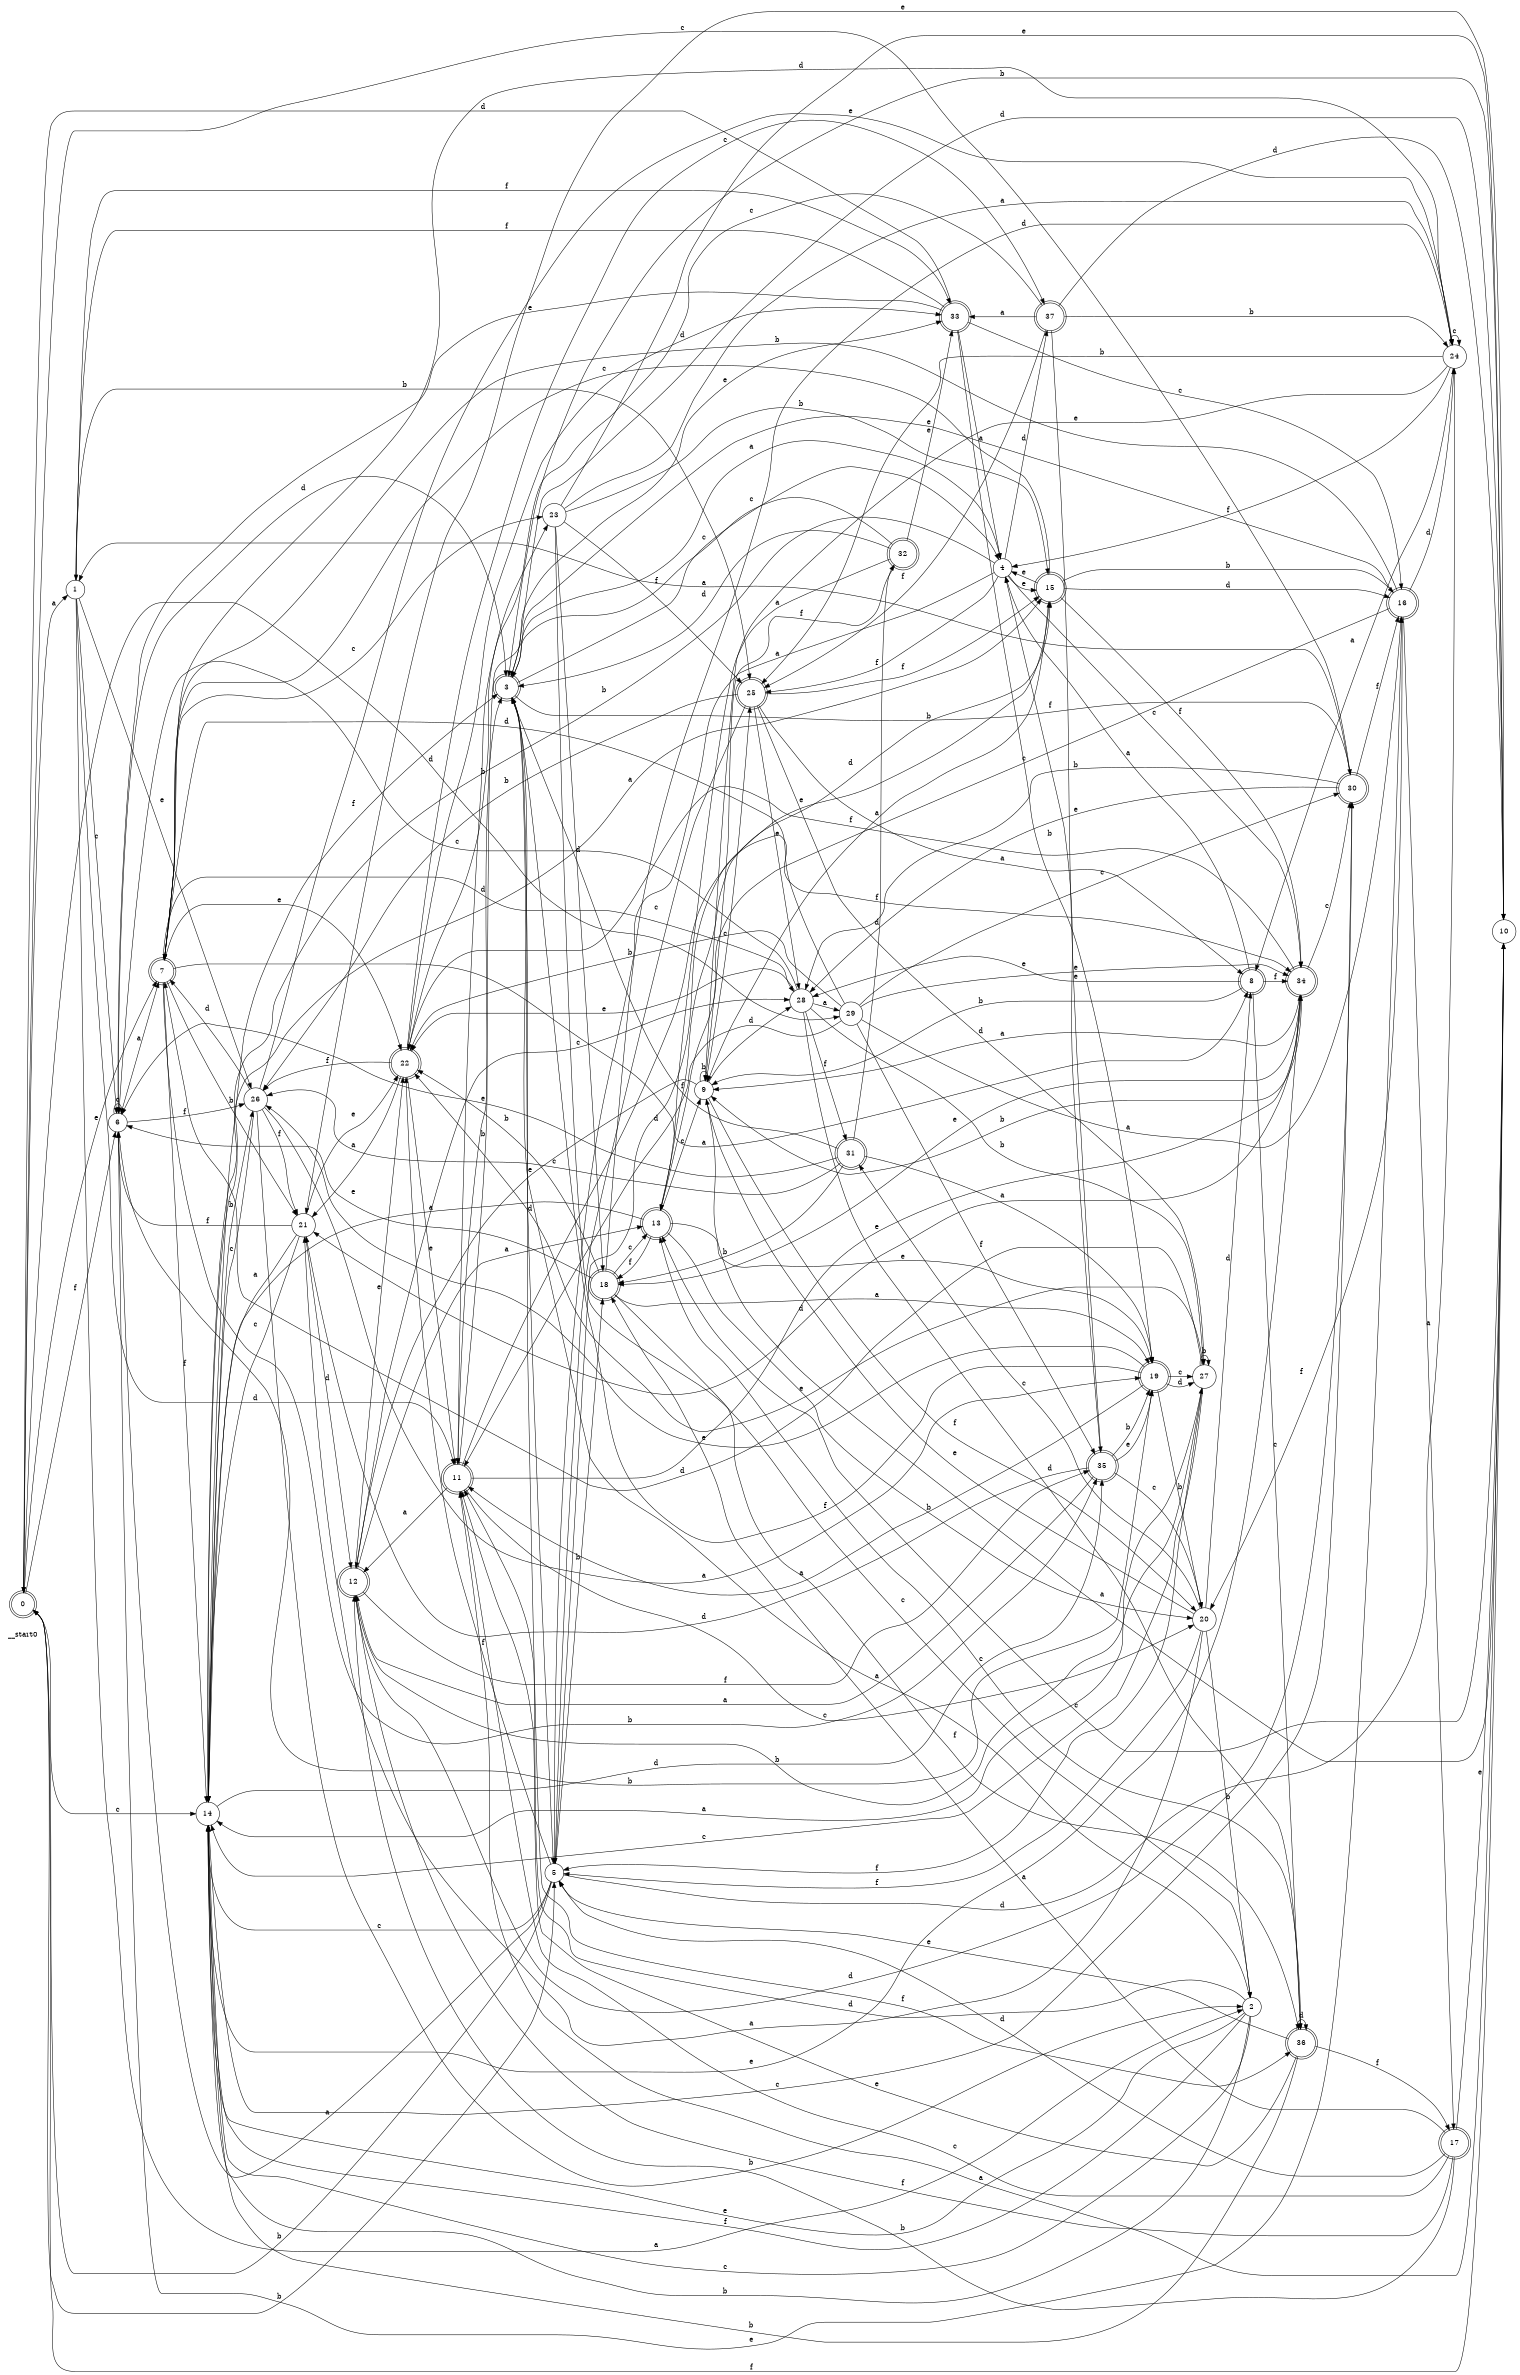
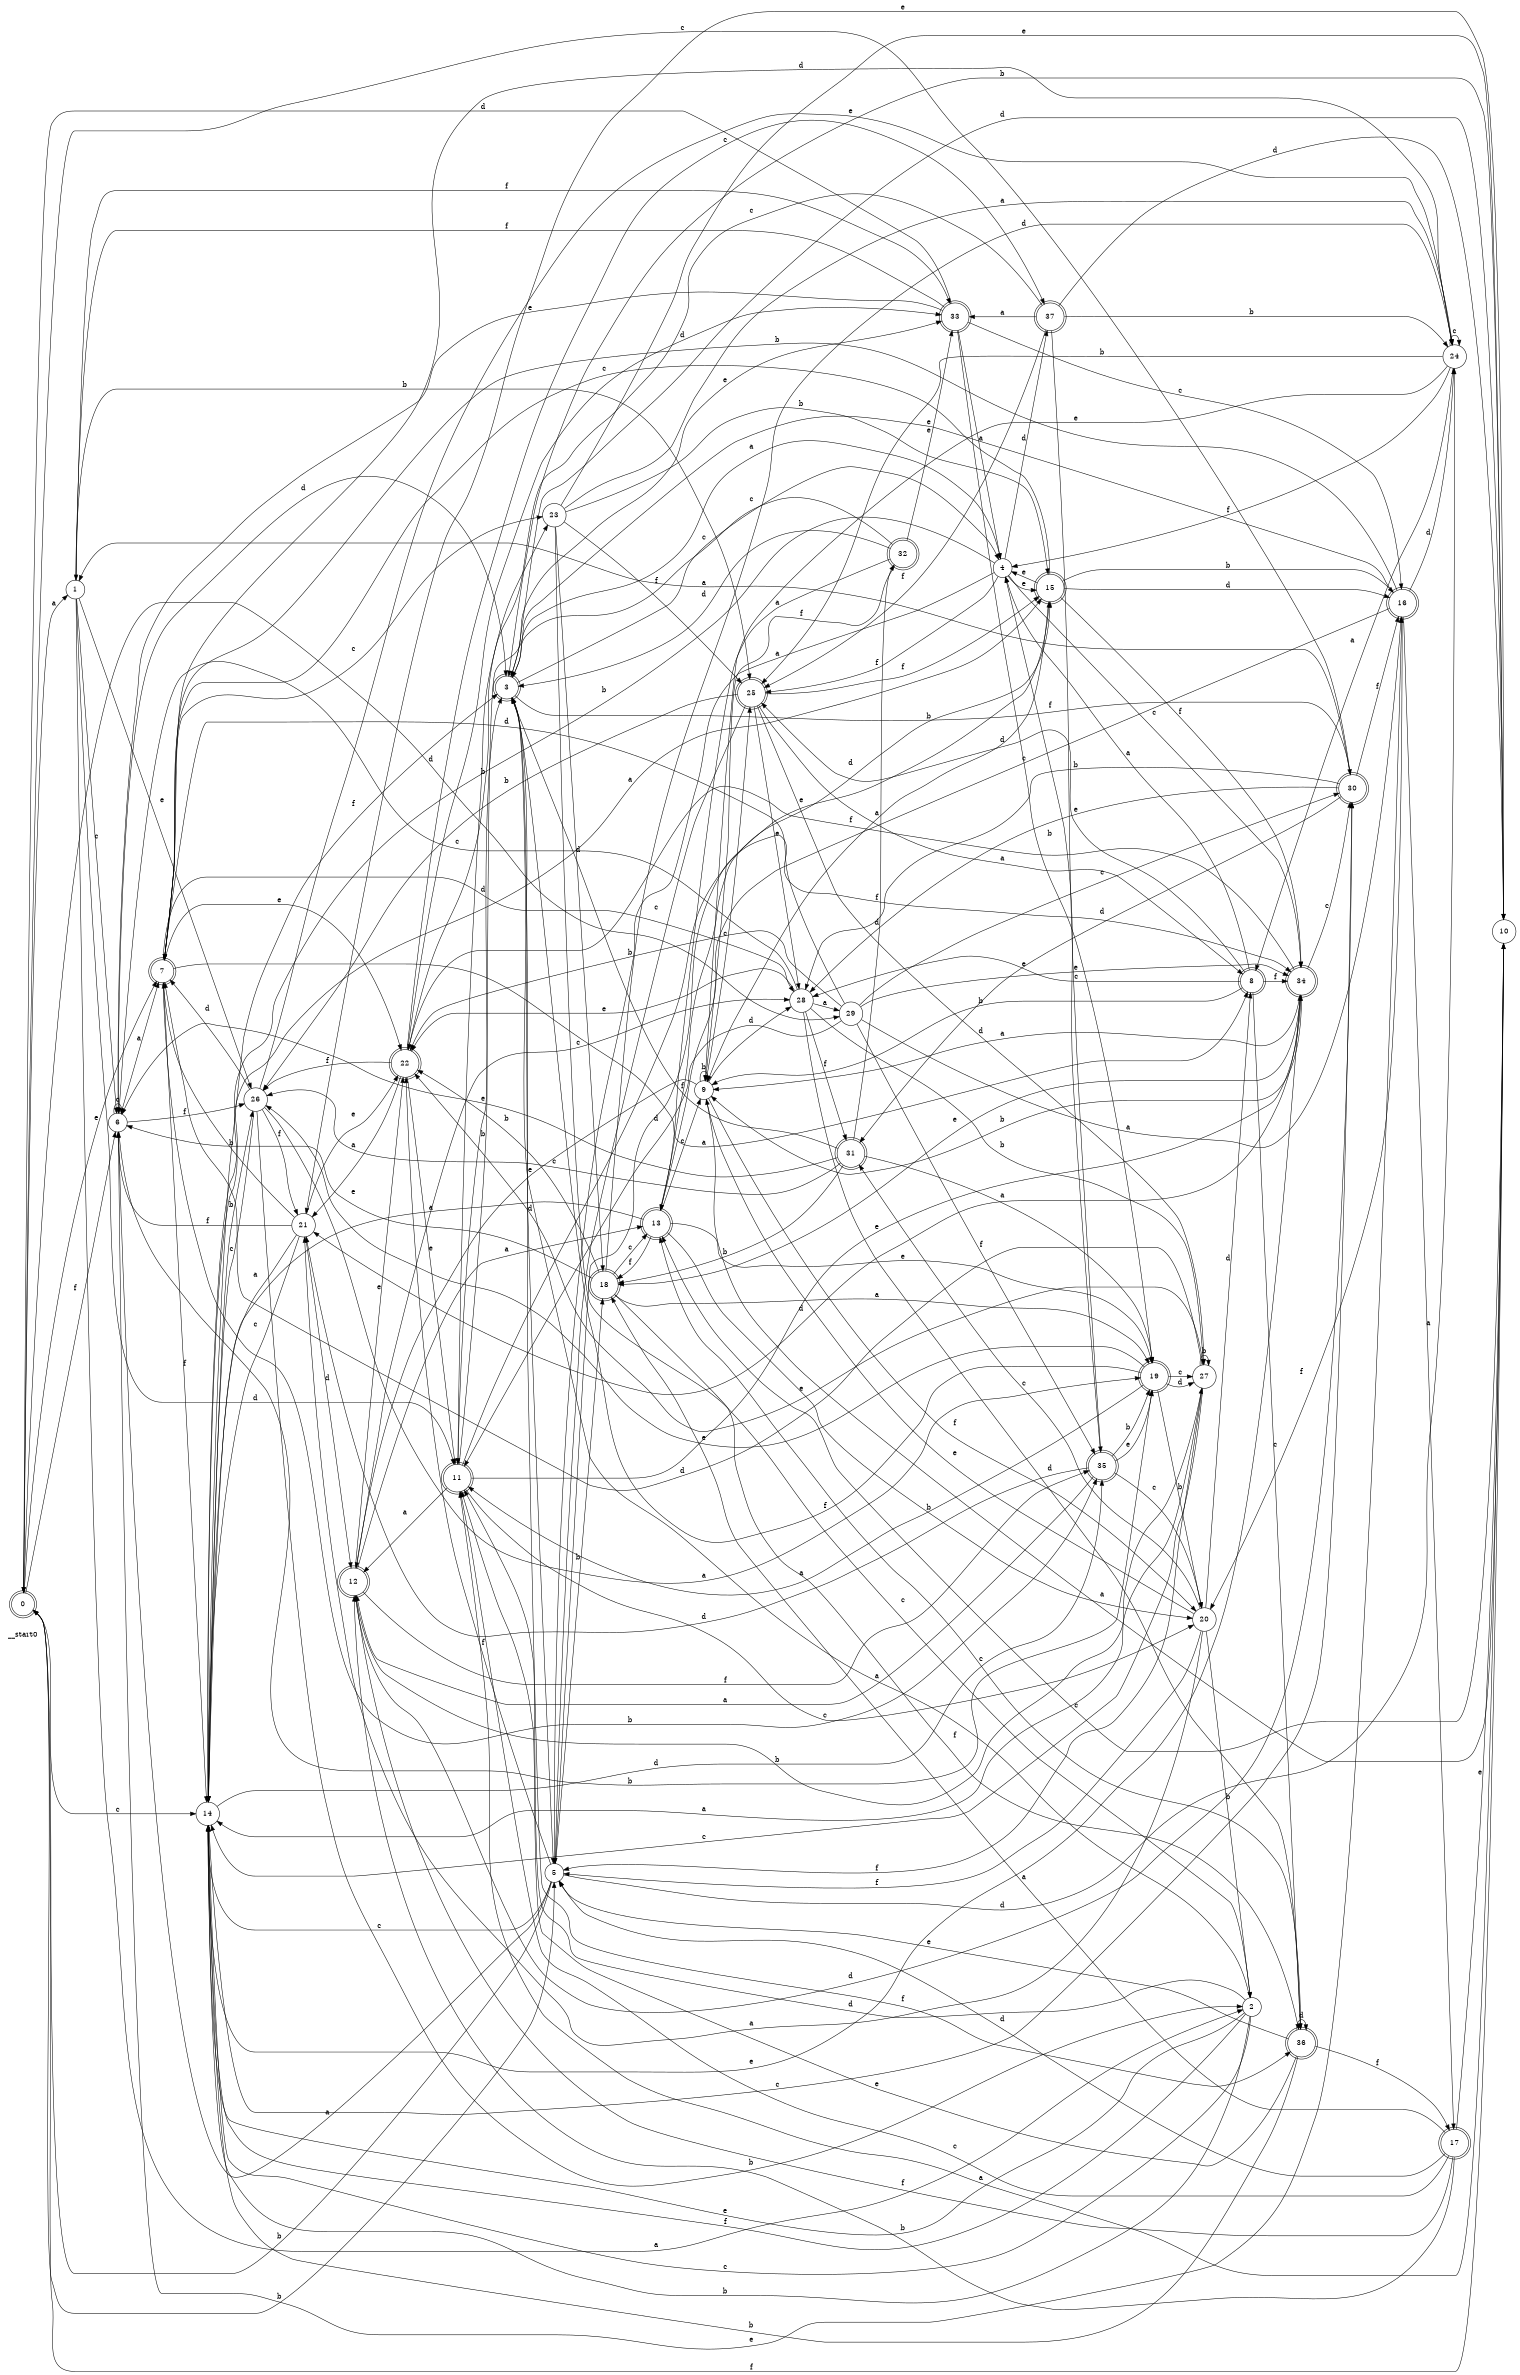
edge "8" -> "25": added, label "d"
edge "30" -> "31": added, label "d"
edge "37" -> "35": label "e" -> "c"
edge "7" -> "21": reversed
